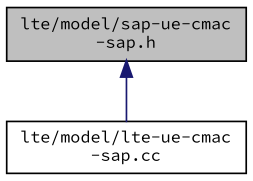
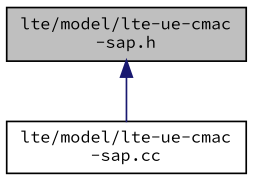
node "lte/model/sap-ue-cmac -sap.h": label "lte/model/sap-ue-cmac -sap.h" -> "lte/model/lte-ue-cmac -sap.h"
